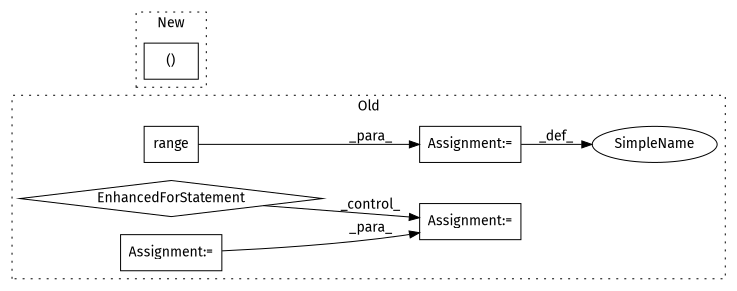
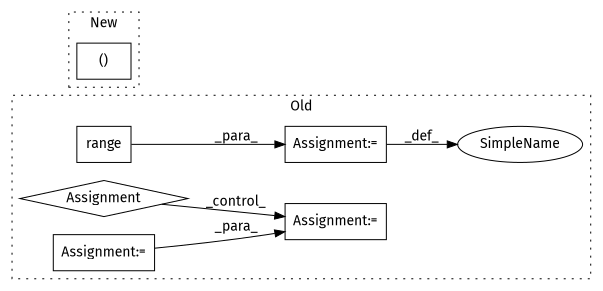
node "EnhancedForStatement": label "EnhancedForStatement" -> "Assignment"
